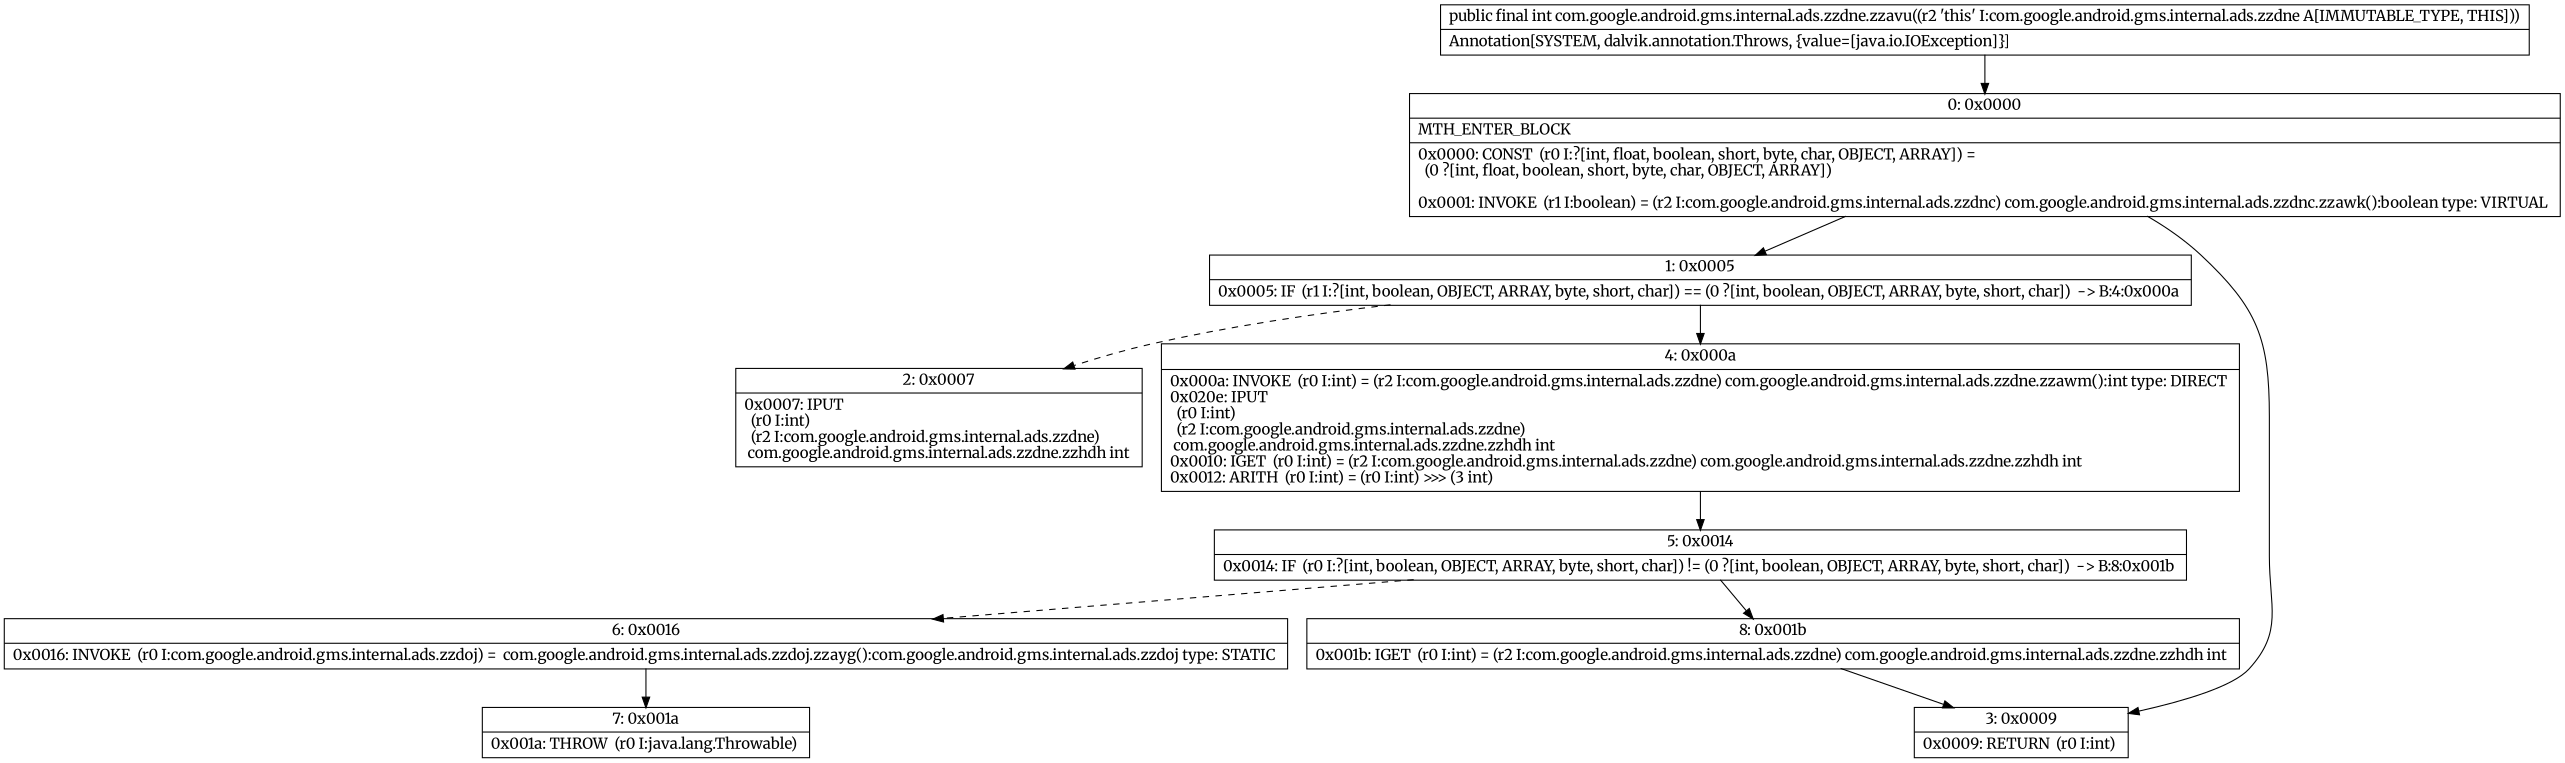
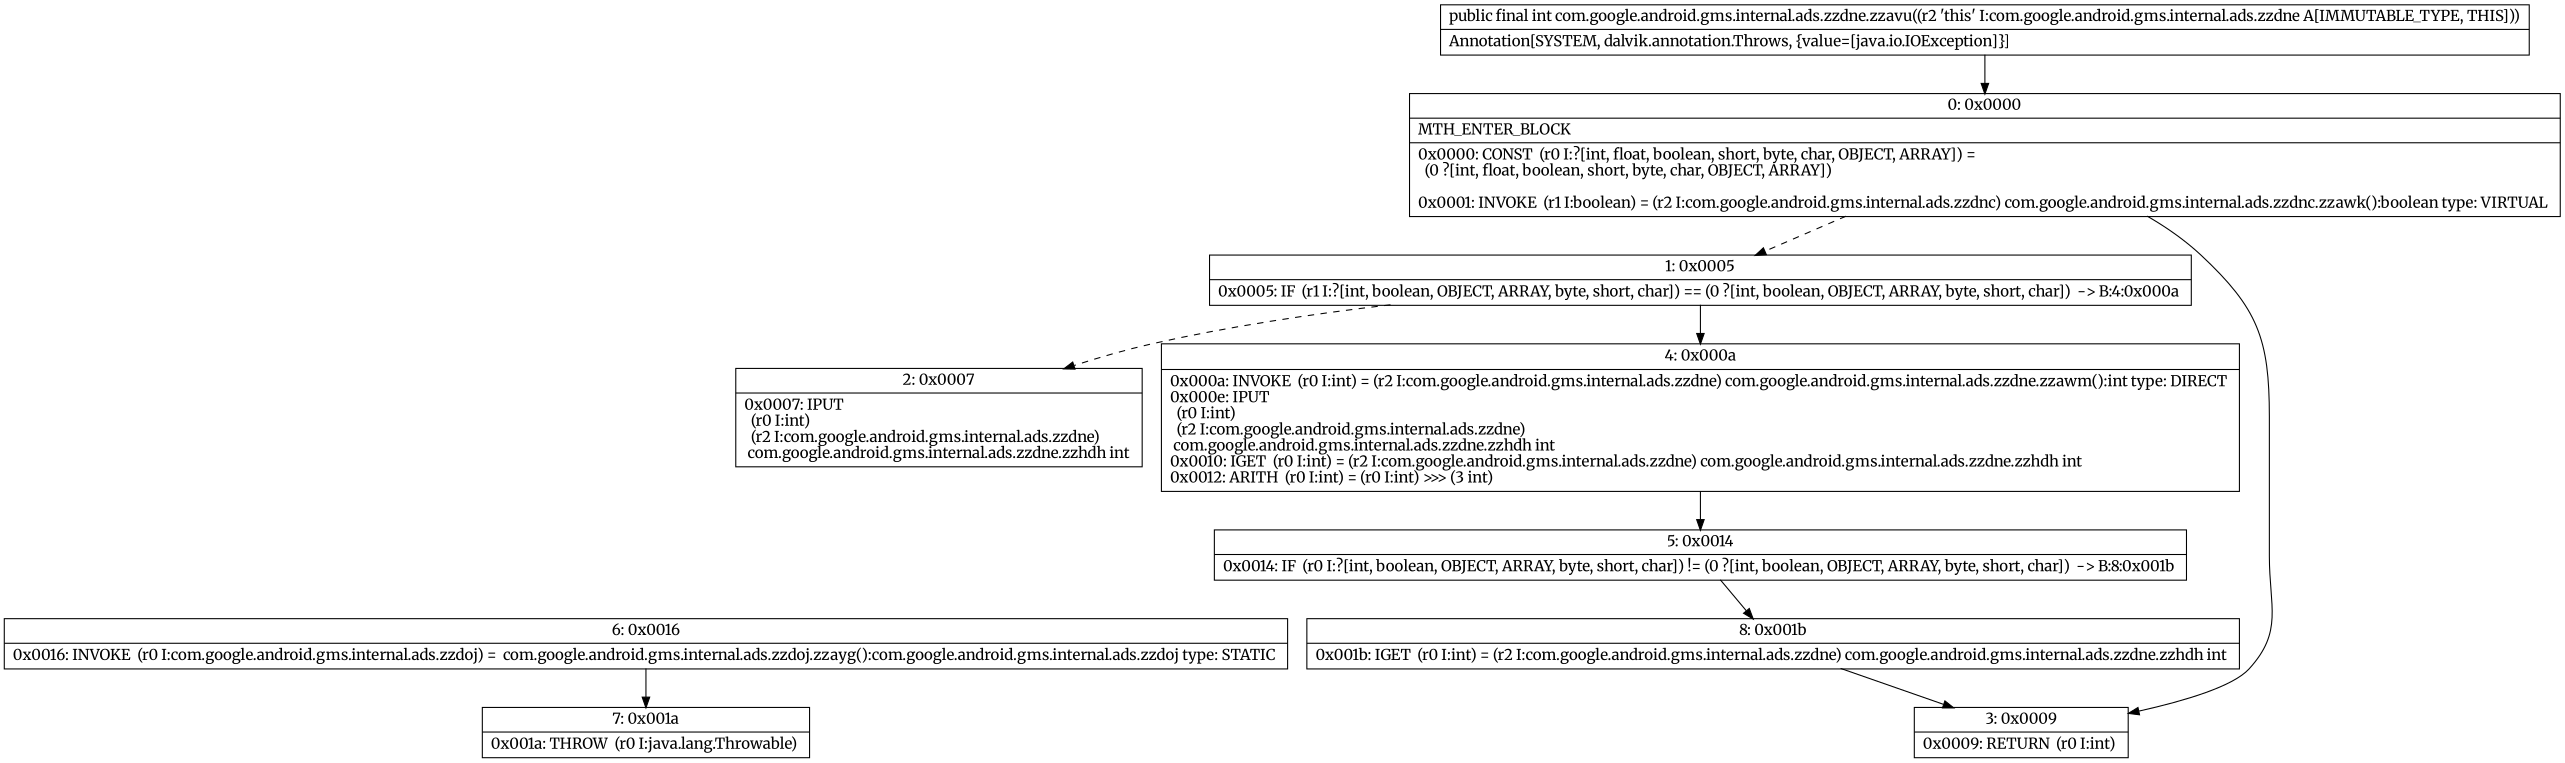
edge "0: 0x0000" -> "1: 0x0005": style solid -> dashed
node "4: 0x000a": text "0x020e: IPUT" -> "0x000e: IPUT"
edge "5: 0x0014" -> "6: 0x0016": removed
